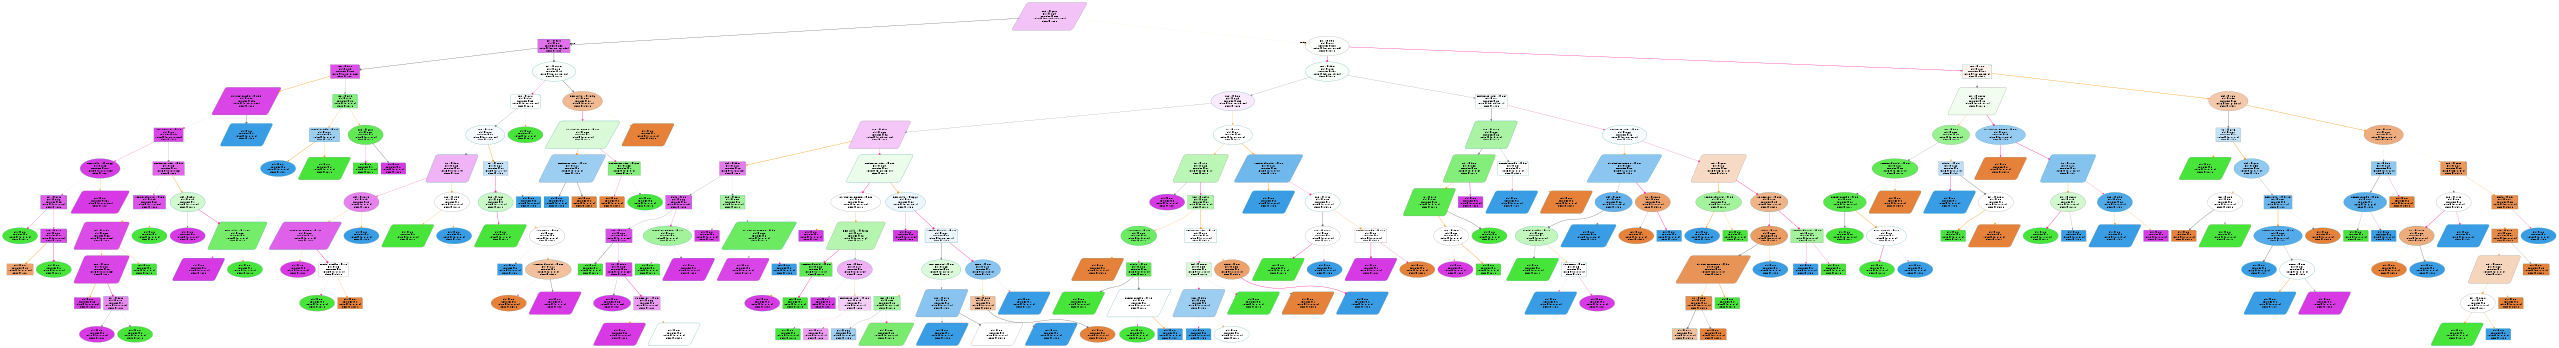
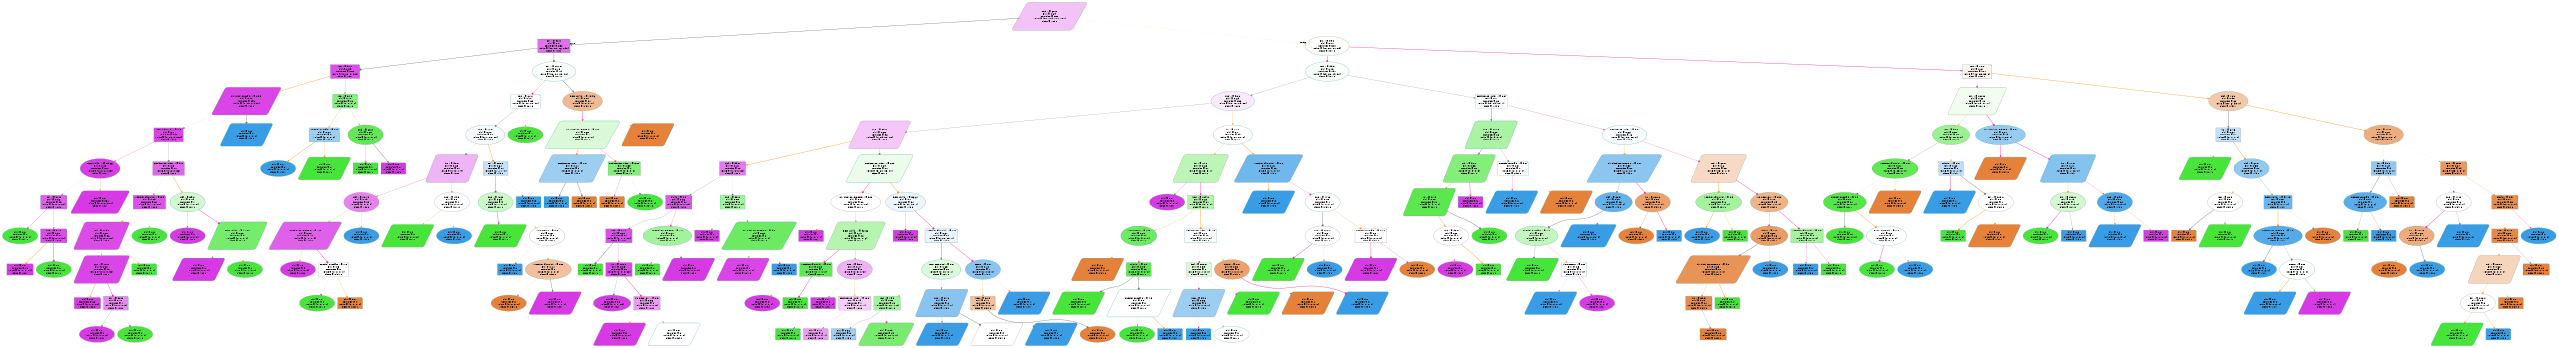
node "gini = 0.0 samples = 11 value = [0, 0, 0, 11] class = Not c": fillcolor #eca06a -> #d739e5
node "gini = 0.44 samples = 3 value = [2, 1, 0, 0] class = High c": removed
